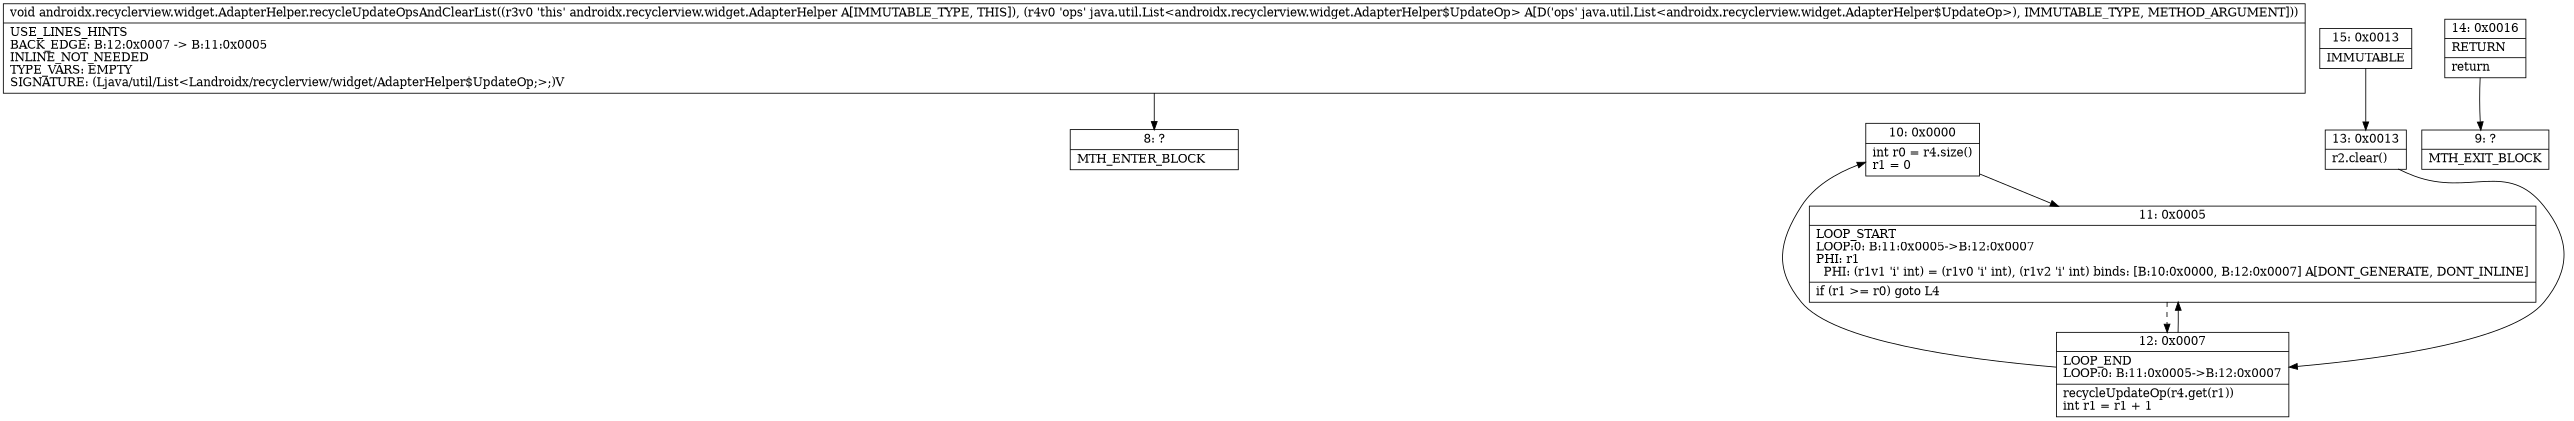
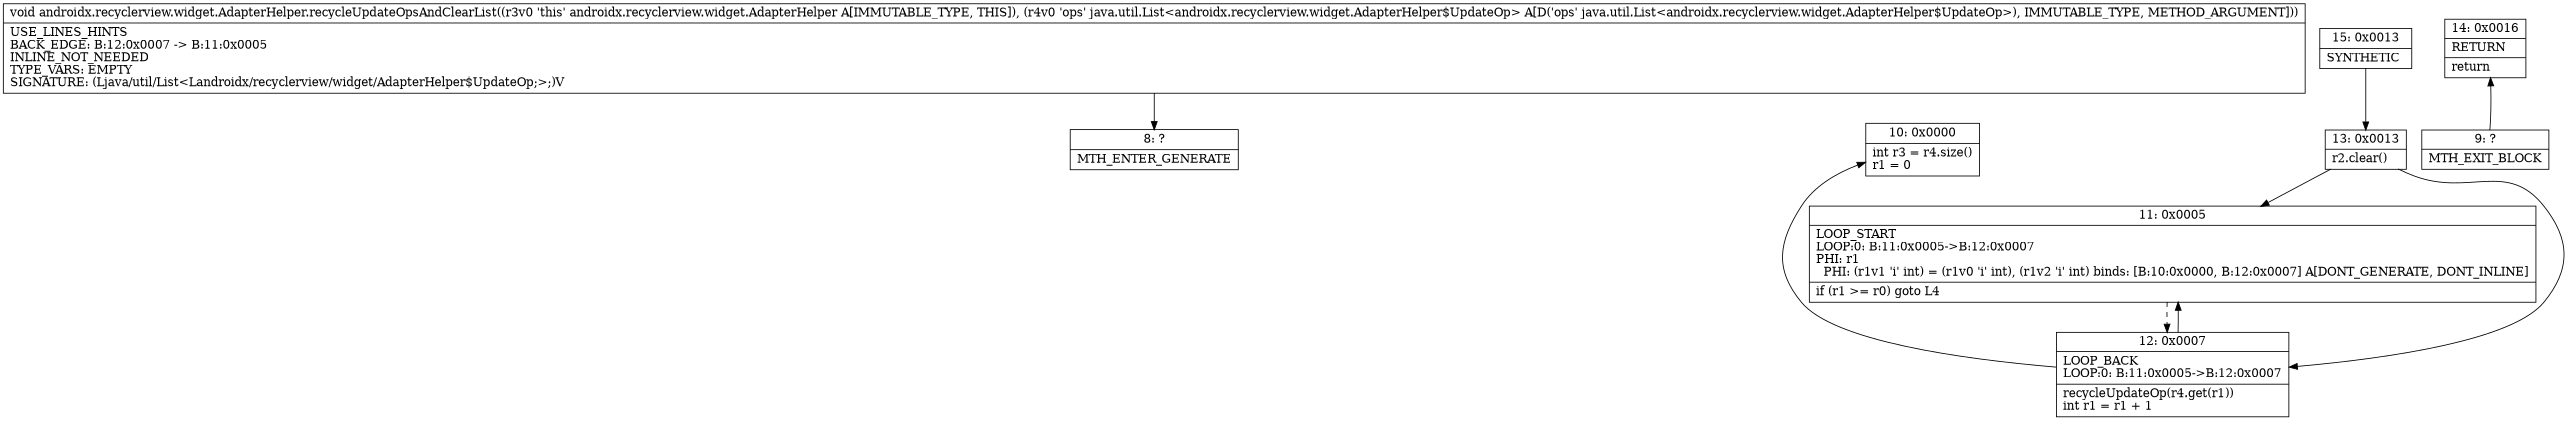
node "15: 0x0013": text "IMMUTABLE" -> "SYNTHETIC"
edge "14: 0x0016" -> "9: ?": reversed
node "10: 0x0000": text "int r0 = r4.size()" -> "int r3 = r4.size()"
node "8: ?": text "MTH_ENTER_BLOCK" -> "MTH_ENTER_GENERATE"
edge "10: 0x0000" -> "11: 0x0005": now "13: 0x0013" -> "11: 0x0005"
node "12: 0x0007": text "LOOP_END" -> "LOOP_BACK"
